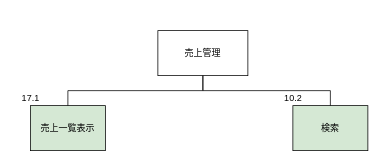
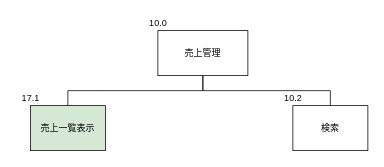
node "10.0": added
node "検索": fillcolor #d5e8d4 -> #ffffff
